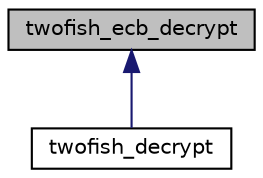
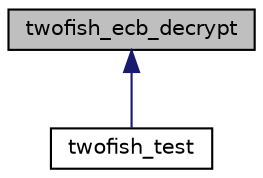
node "twofish_decrypt": label "twofish_decrypt" -> "twofish_test"
